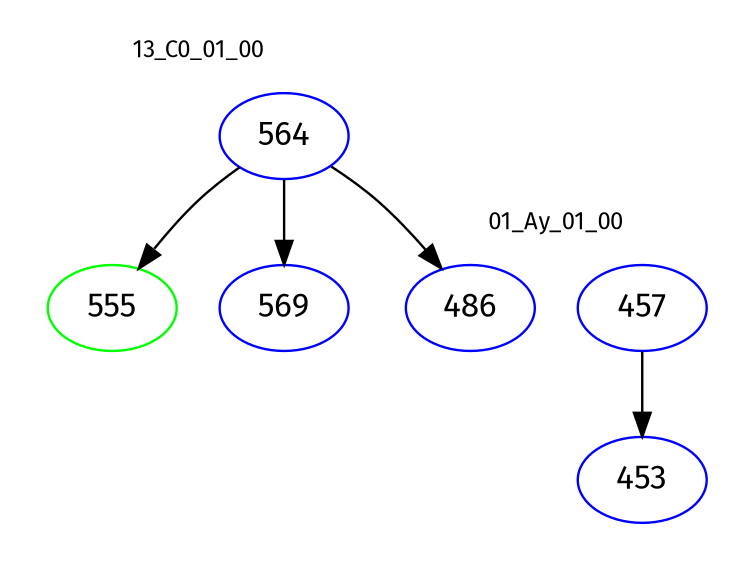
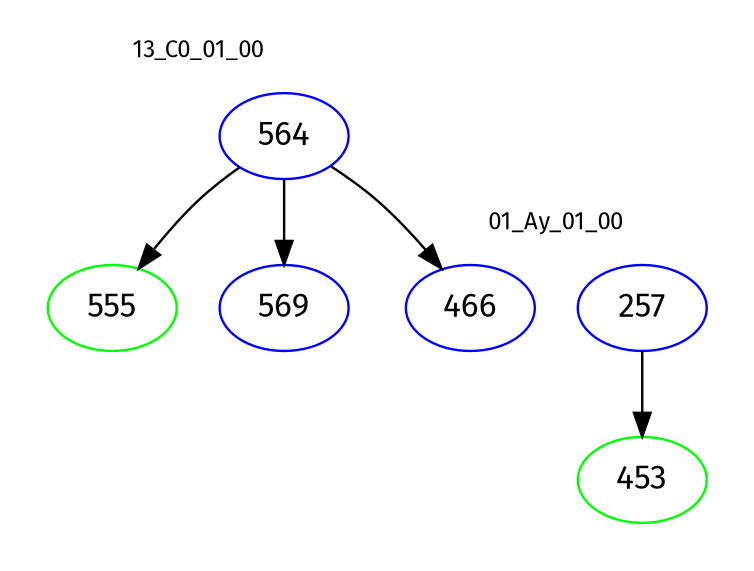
node "486": label "486" -> "466"
node "457": label "457" -> "257"
node "453": color blue -> green
